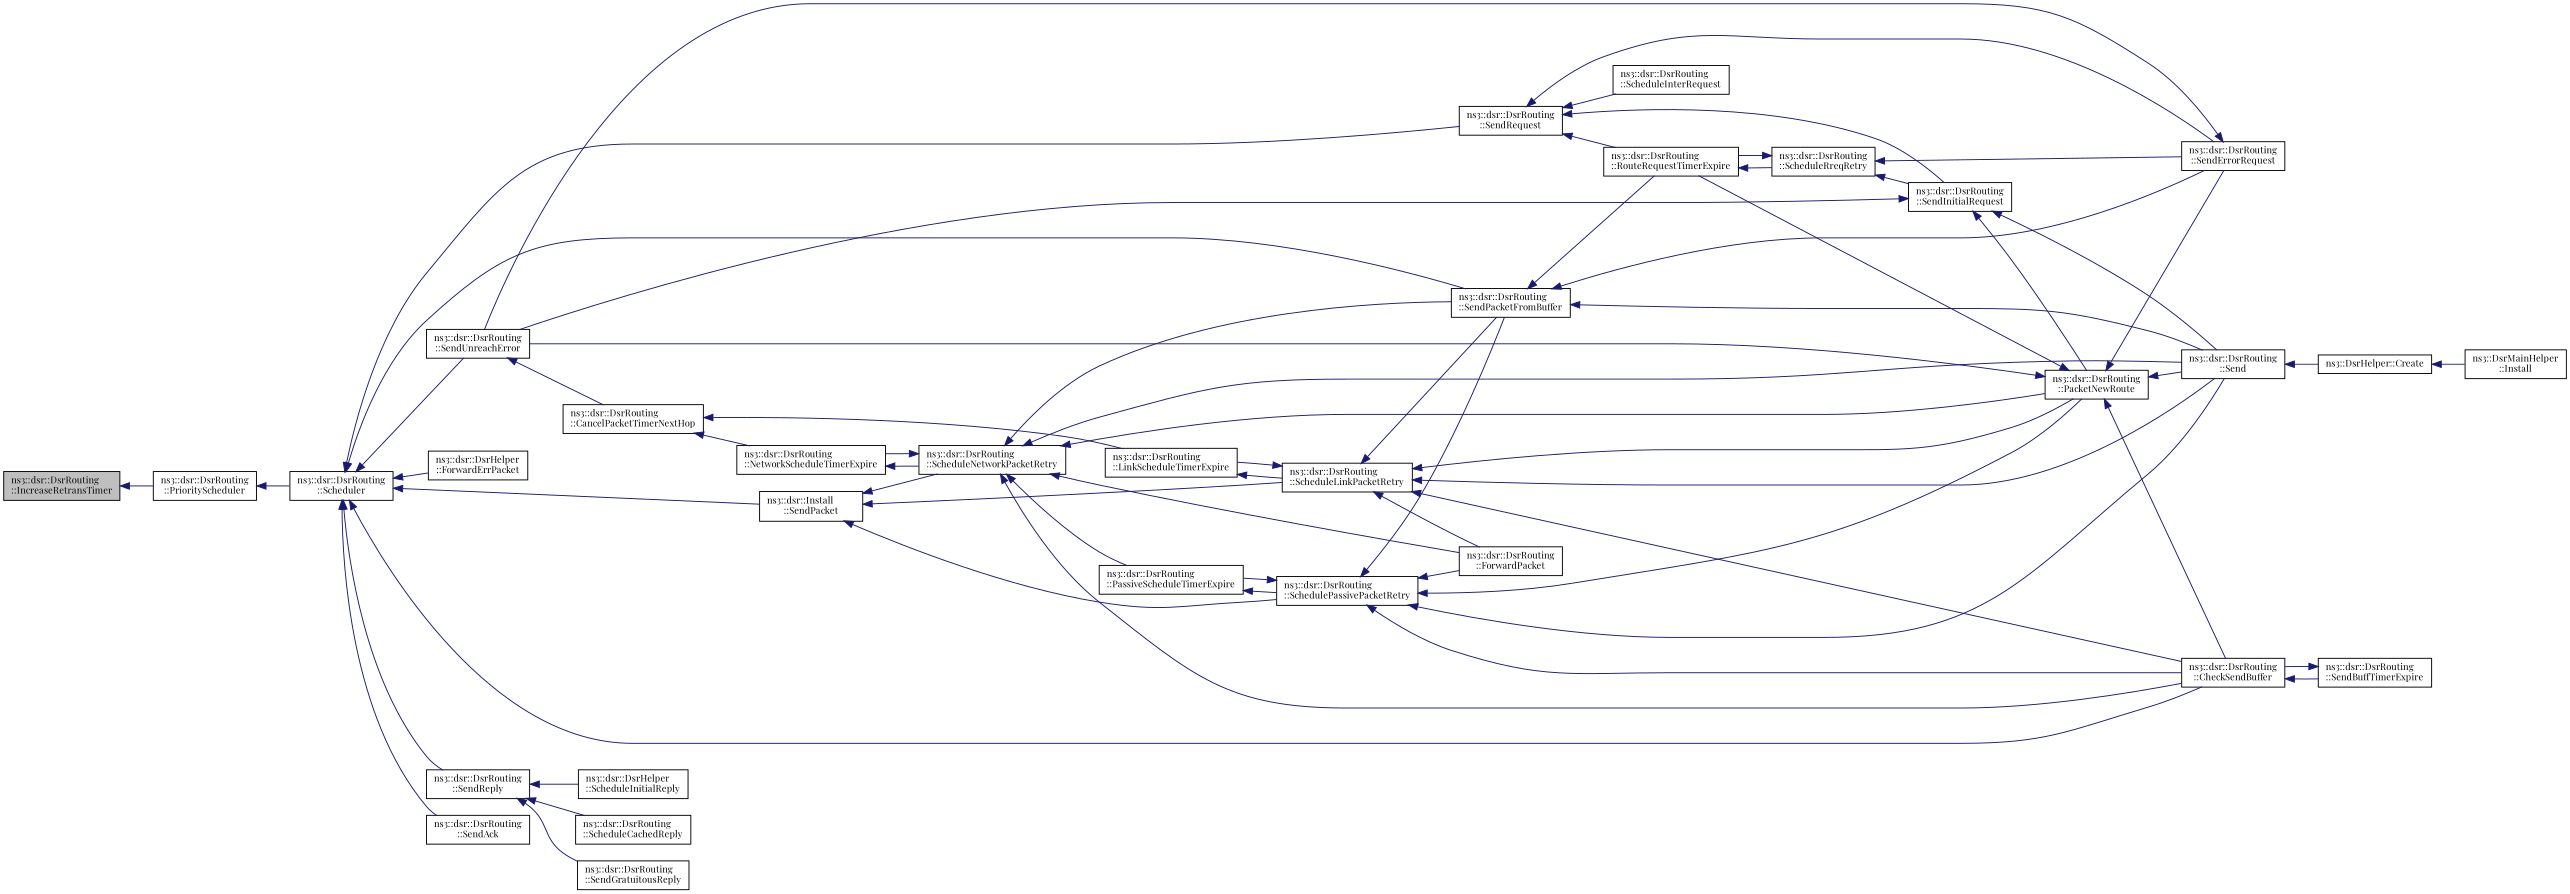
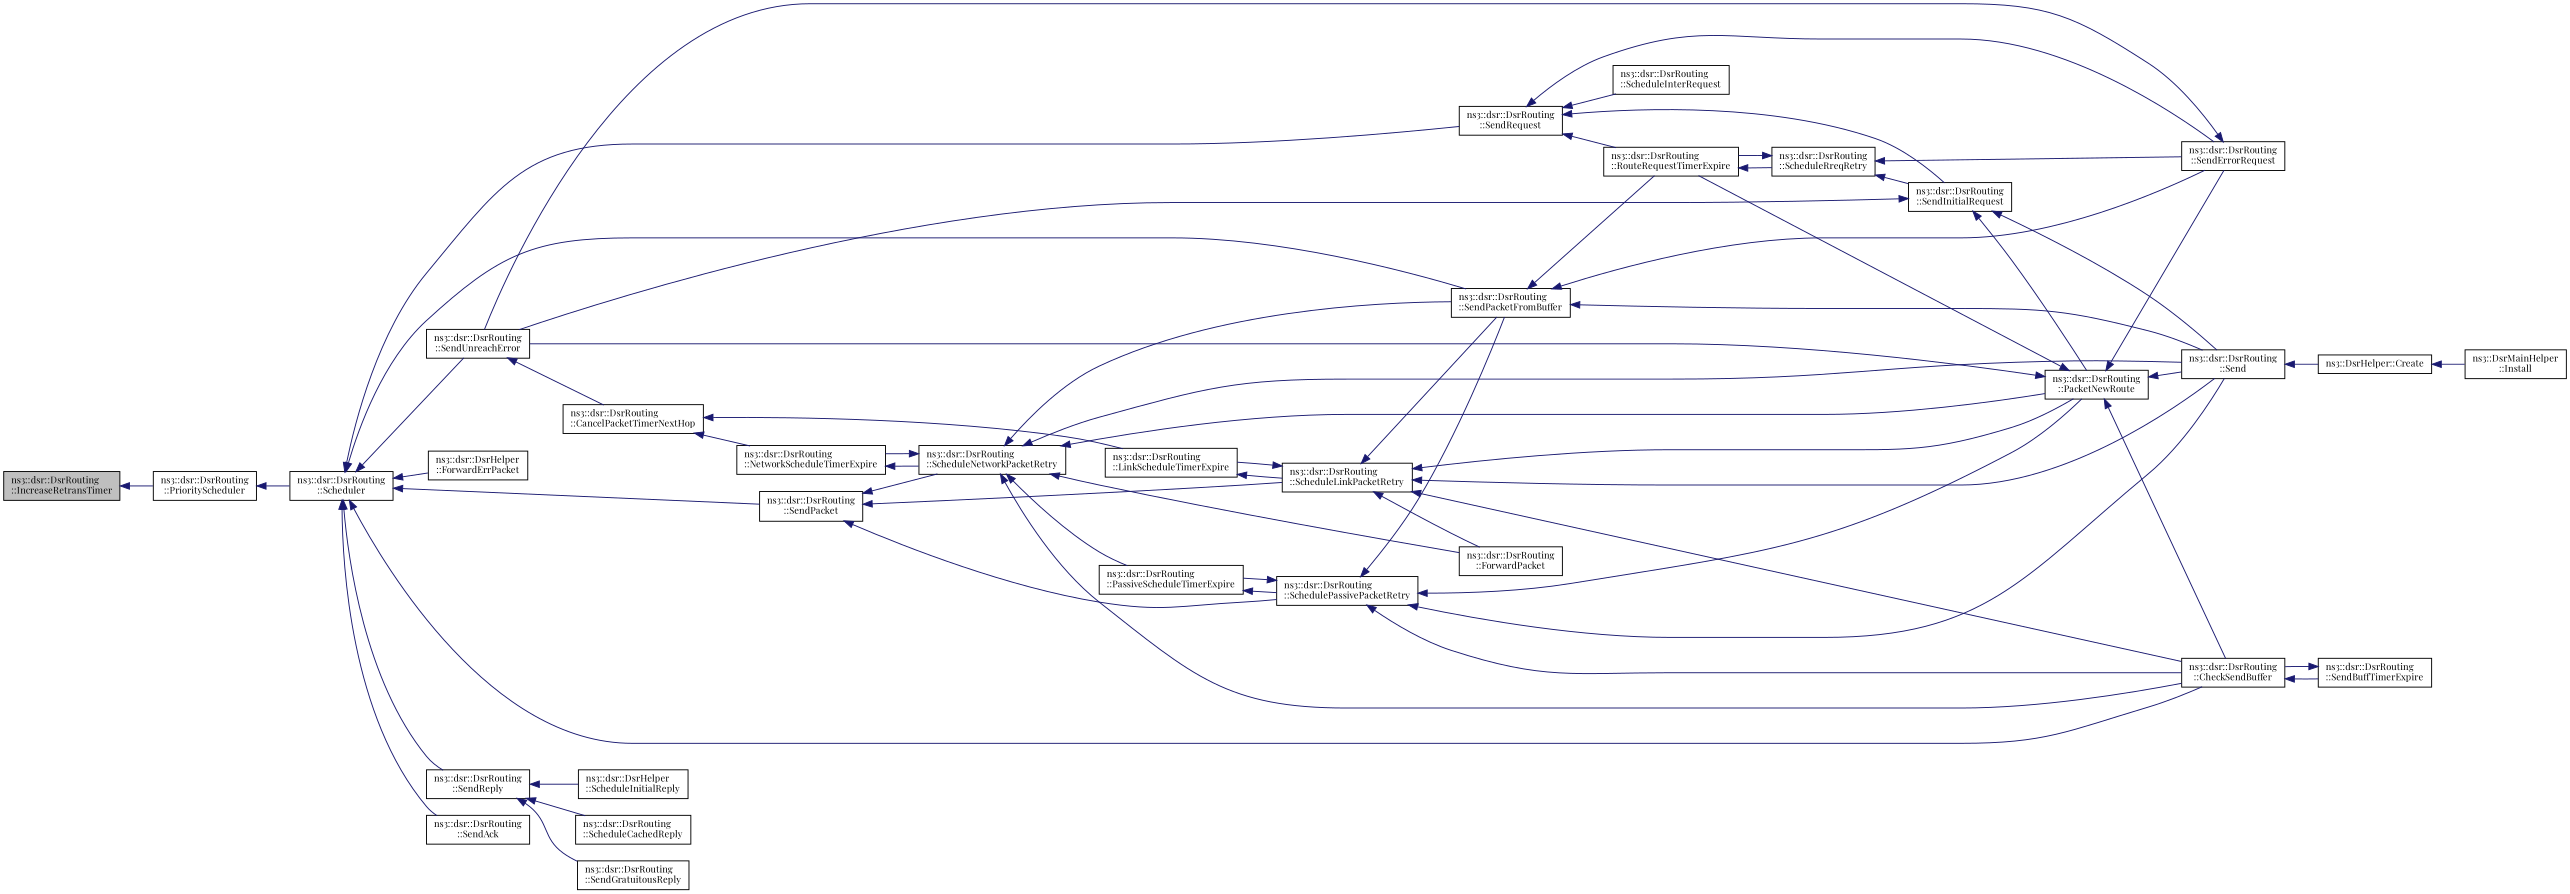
node "ns3::dsr::Install ::SendPacket": label "ns3::dsr::Install ::SendPacket" -> "ns3::dsr::DsrRouting ::SendPacket"
edge "ns3::dsr::DsrRouting ::ForwardPacket" -> "ns3::dsr::DsrRouting ::SchedulePassivePacketRetry": removed
